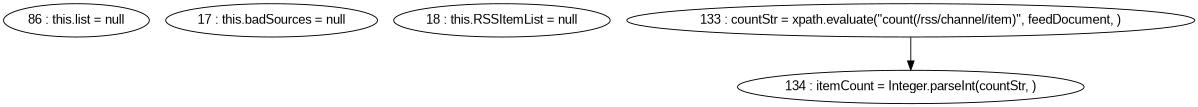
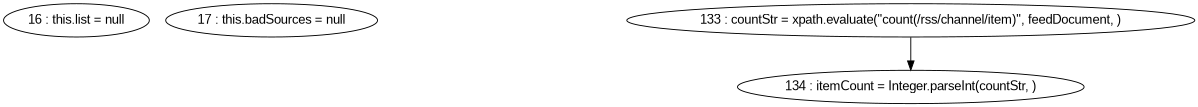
node "86 : this.list = null": label "86 : this.list = null" -> "16 : this.list = null"
node "18 : this.RSSItemList = null": removed
